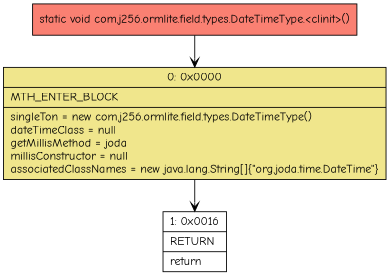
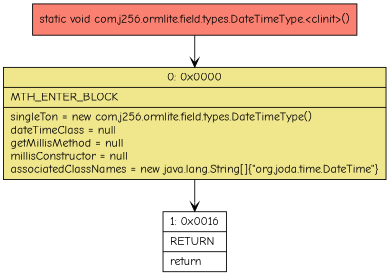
node "0: 0x0000": text "getMillisMethod = joda" -> "getMillisMethod = null"
